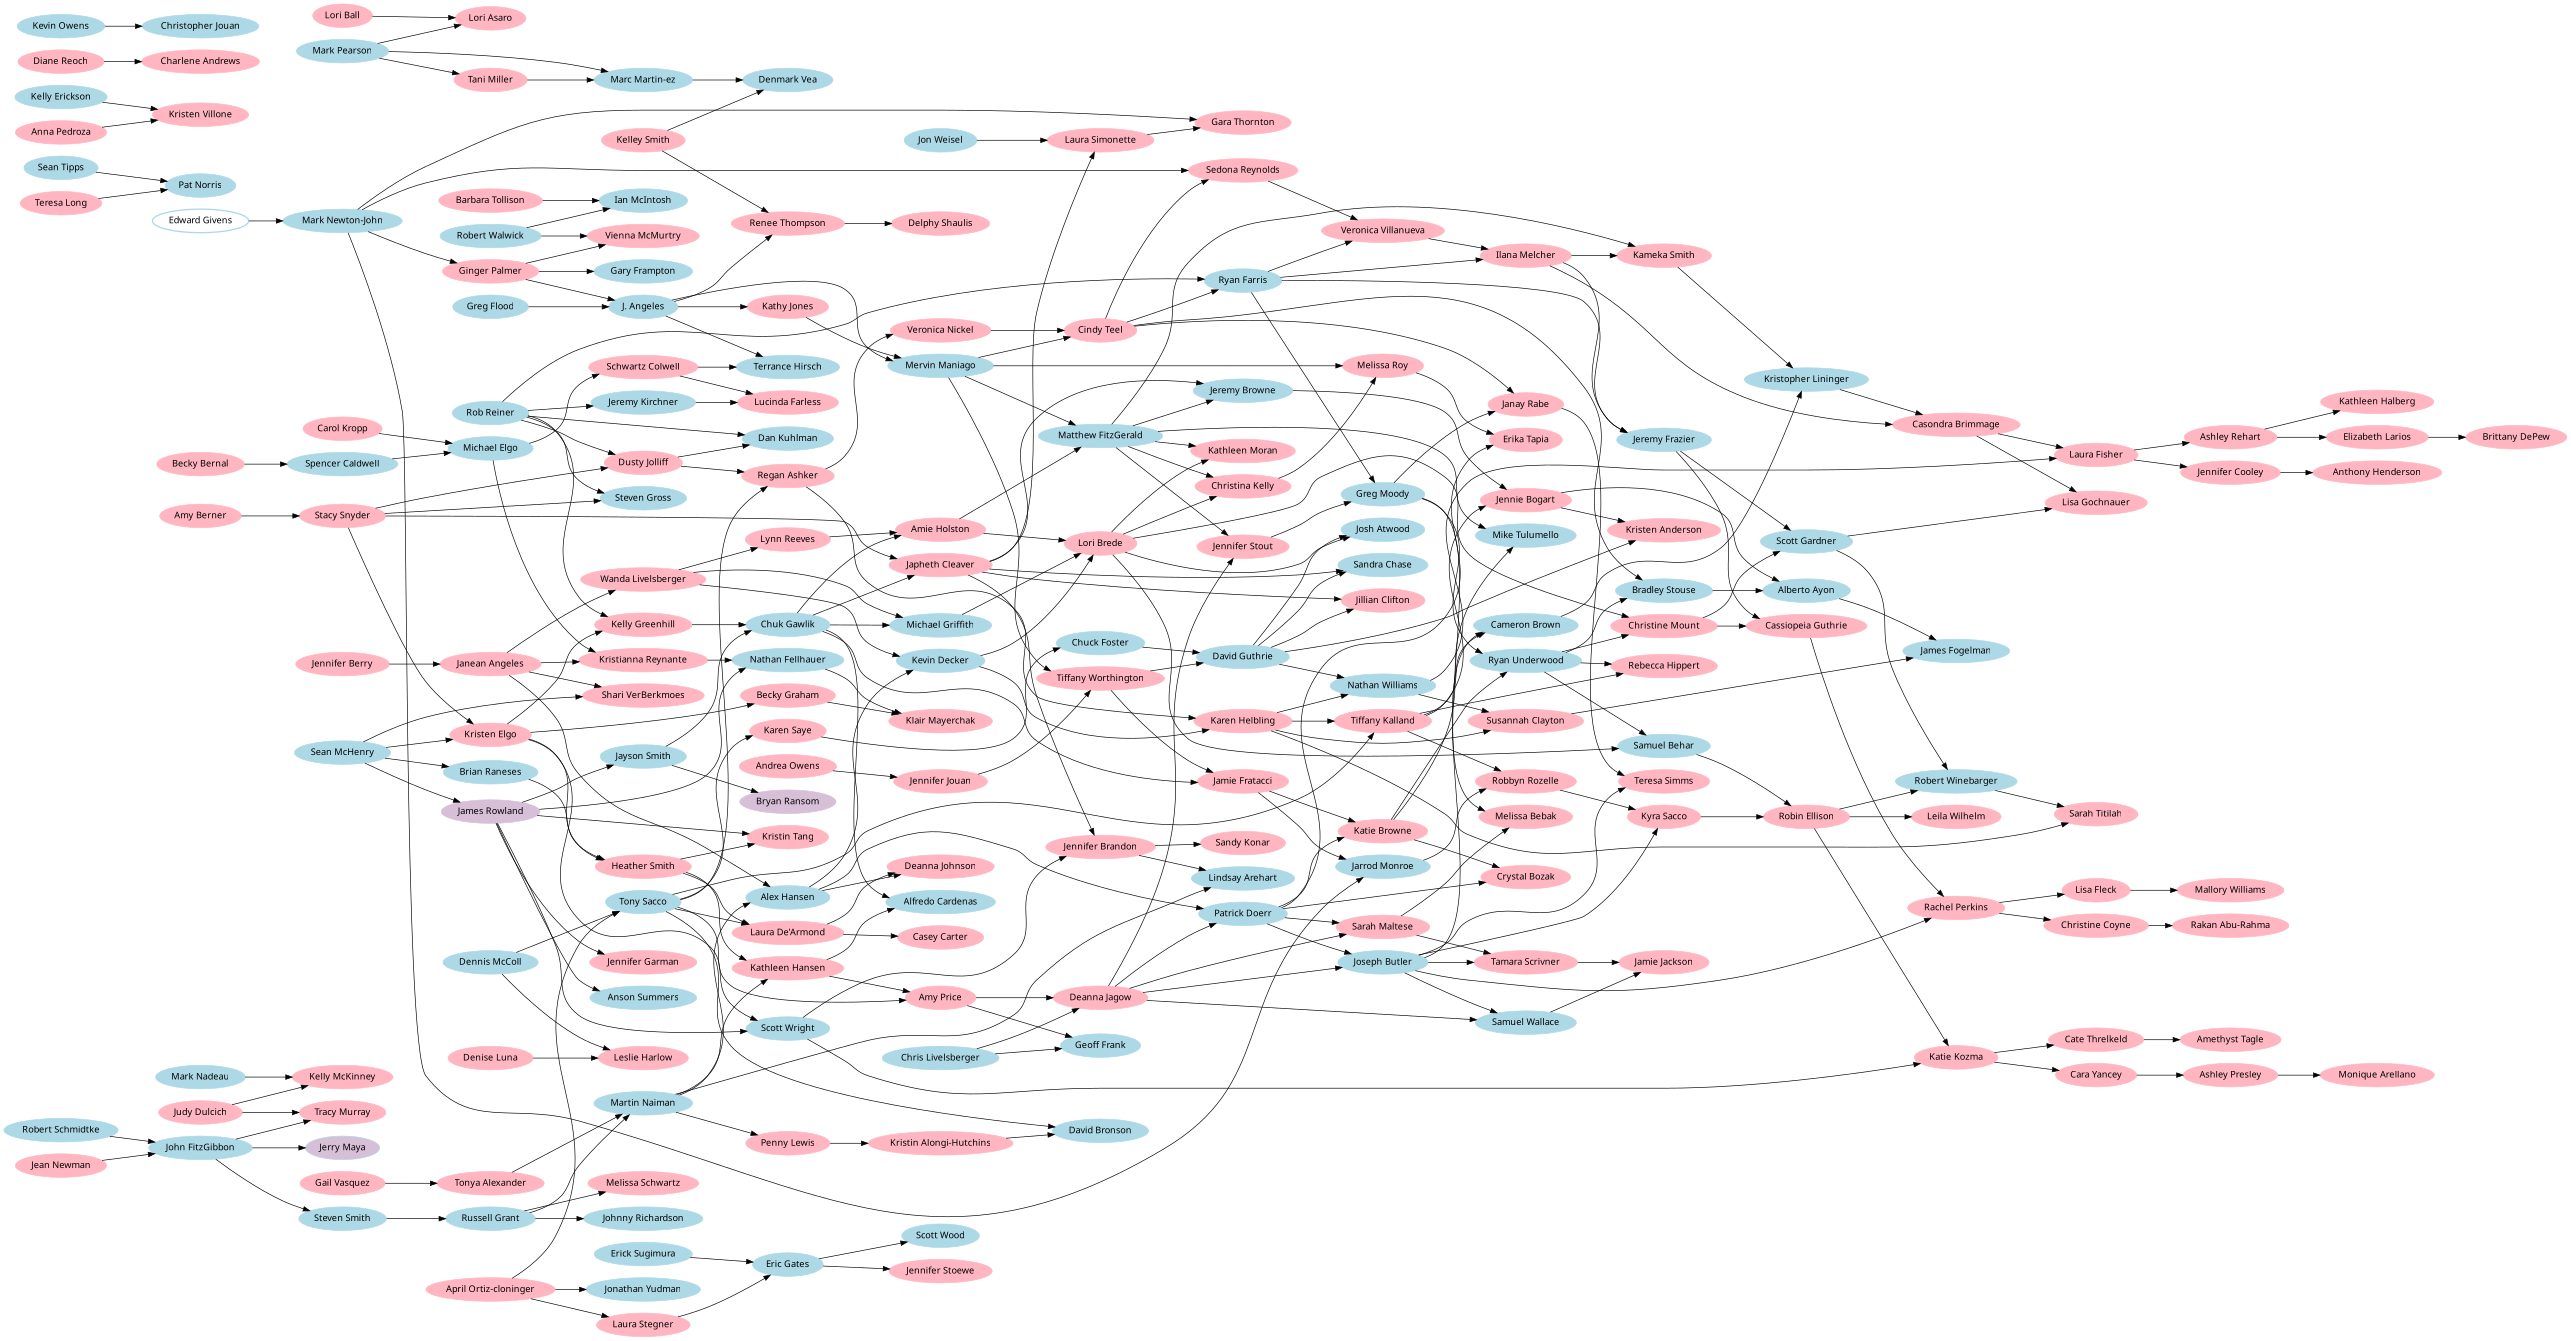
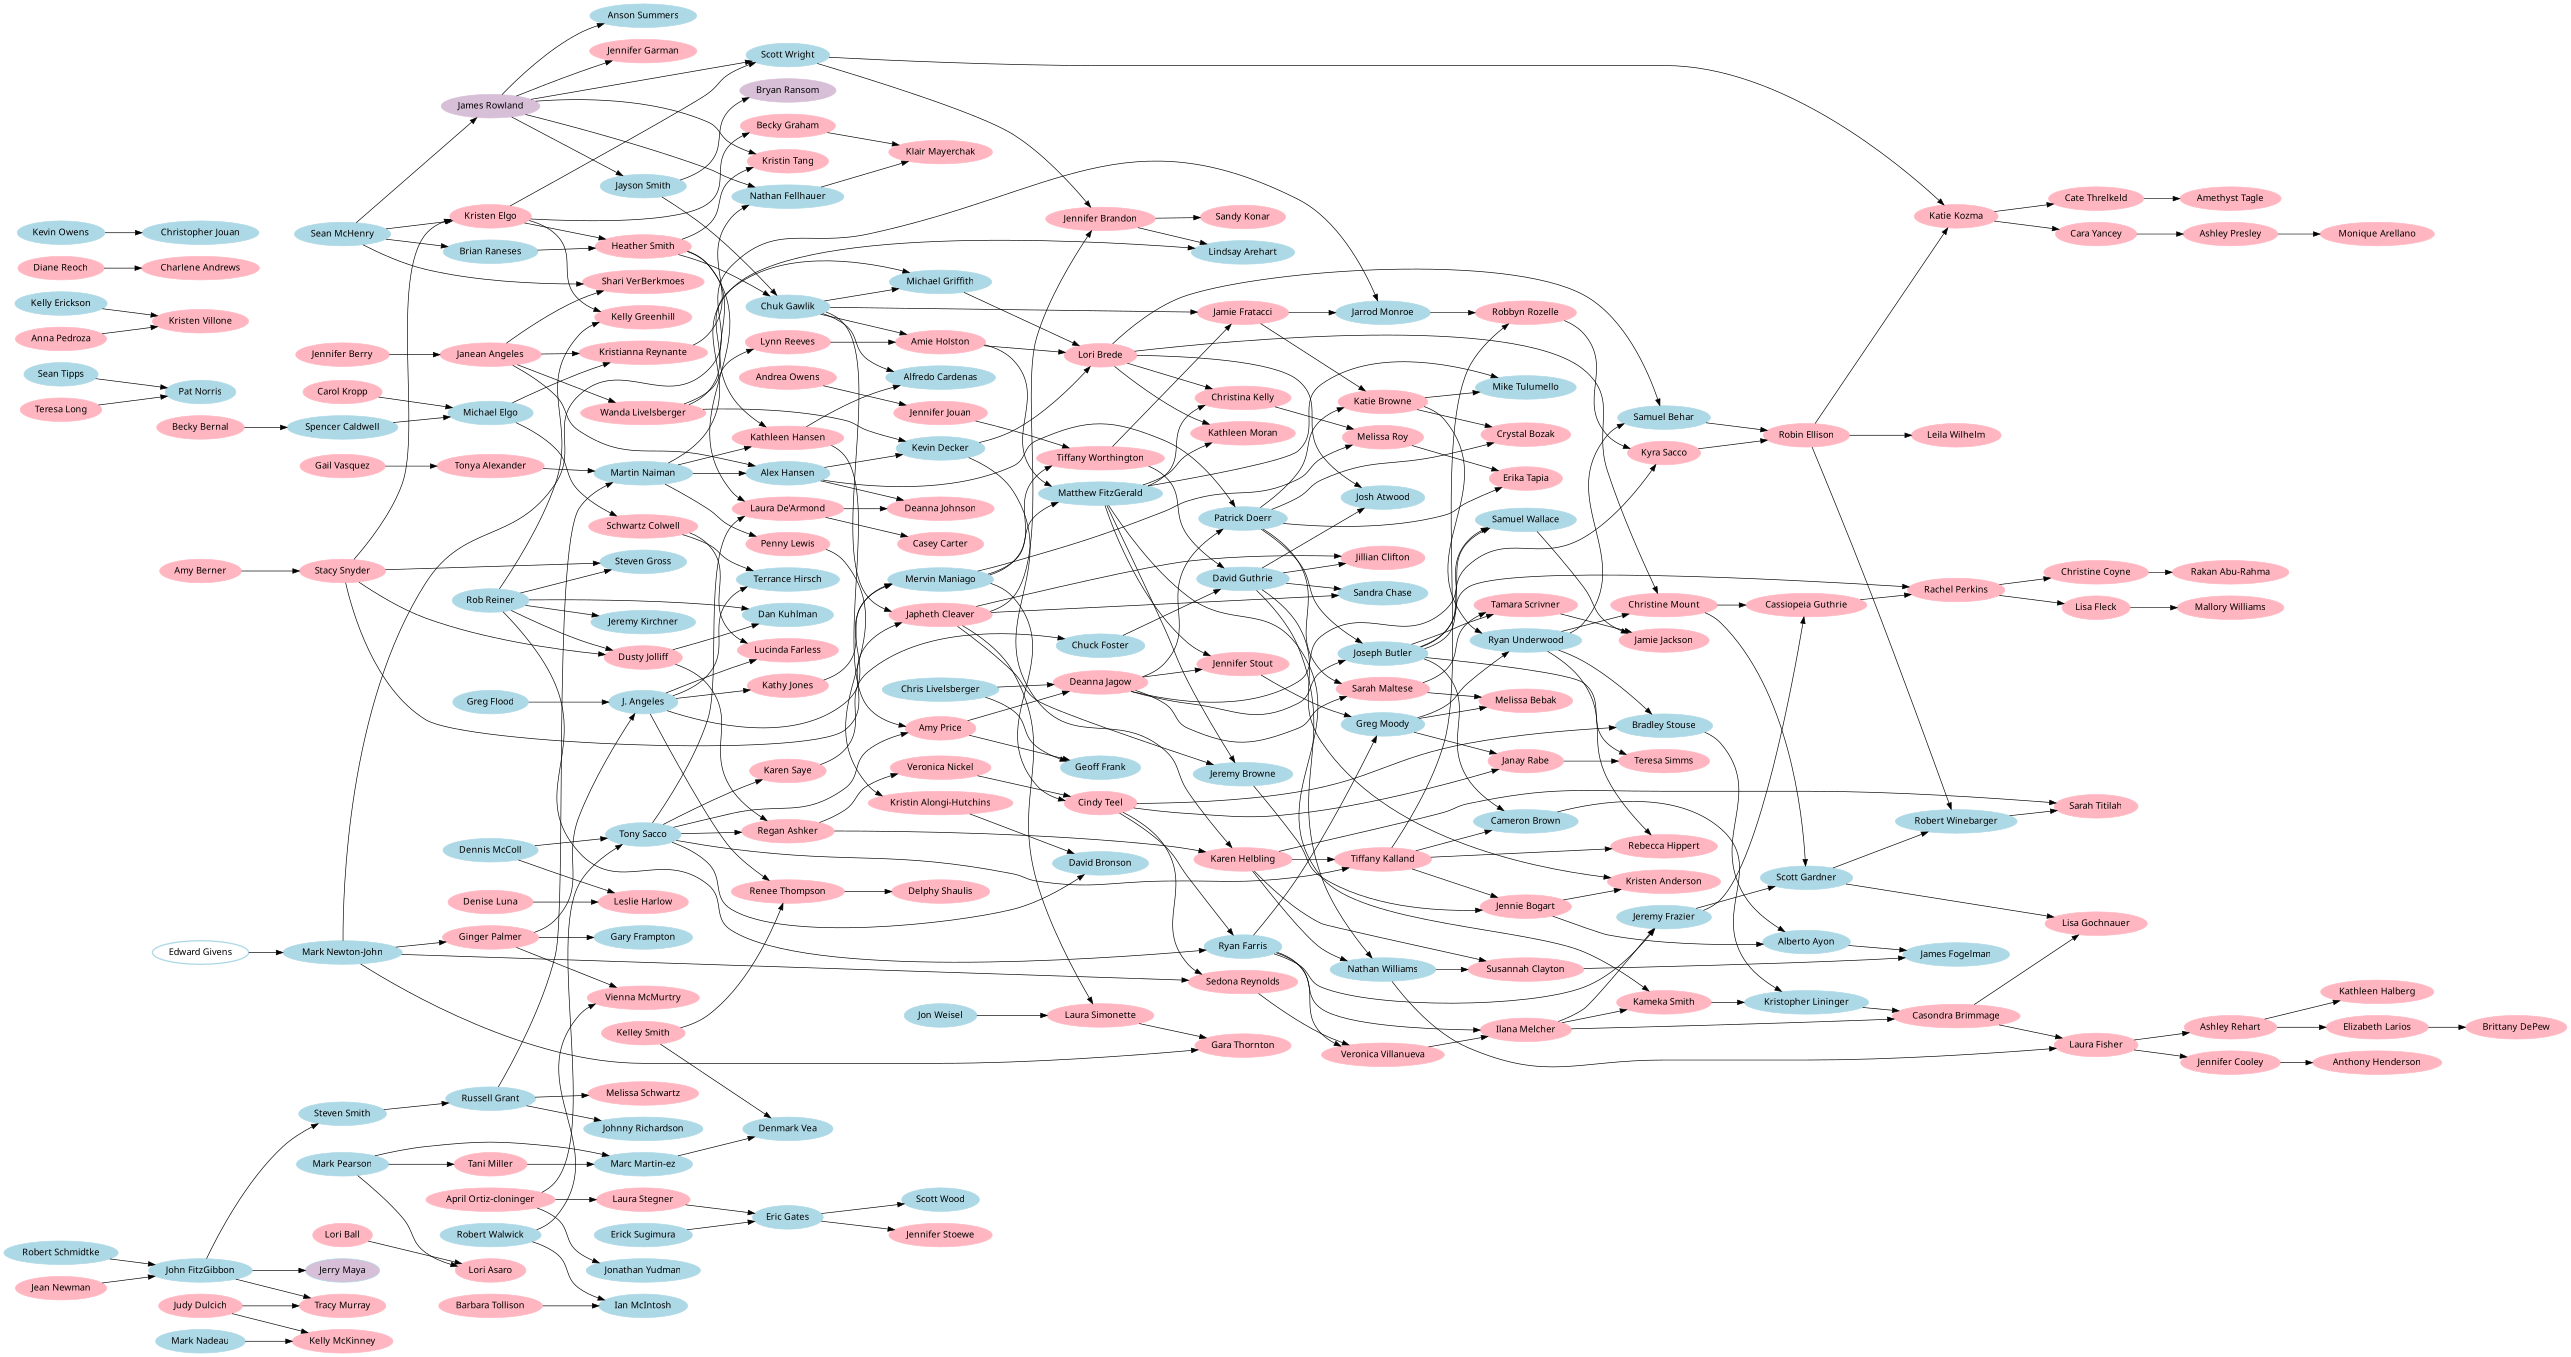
edge "Jeremy Kirchner" -> "Lucinda Farless": now "J. Angeles" -> "Lucinda Farless"
edge "Kelly Greenhill" -> "Chuk Gawlik": now "Heather Smith" -> "Chuk Gawlik"
